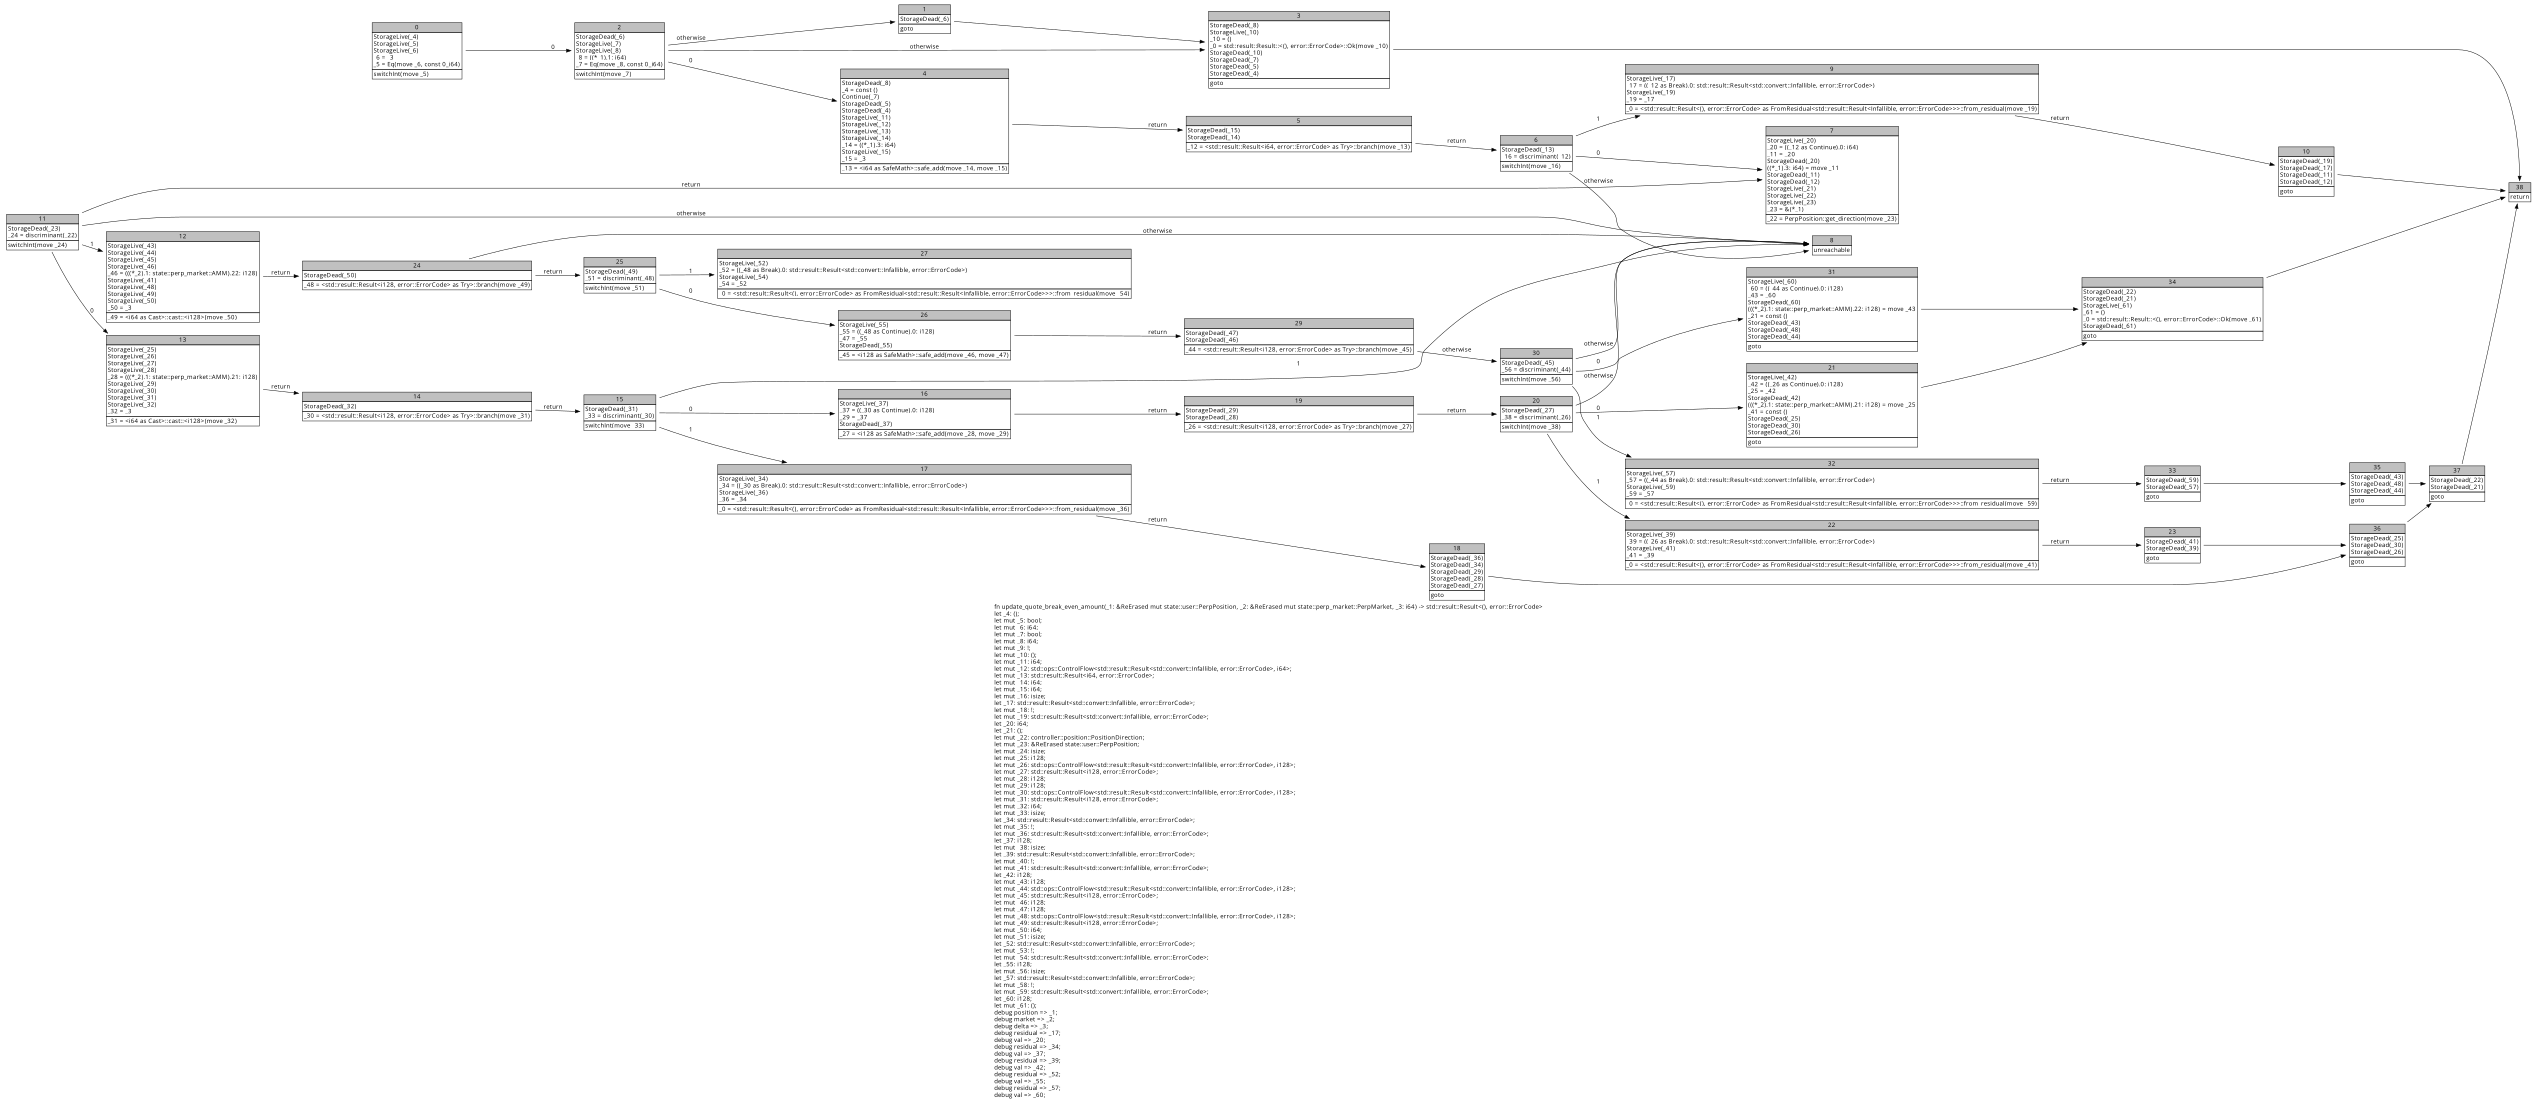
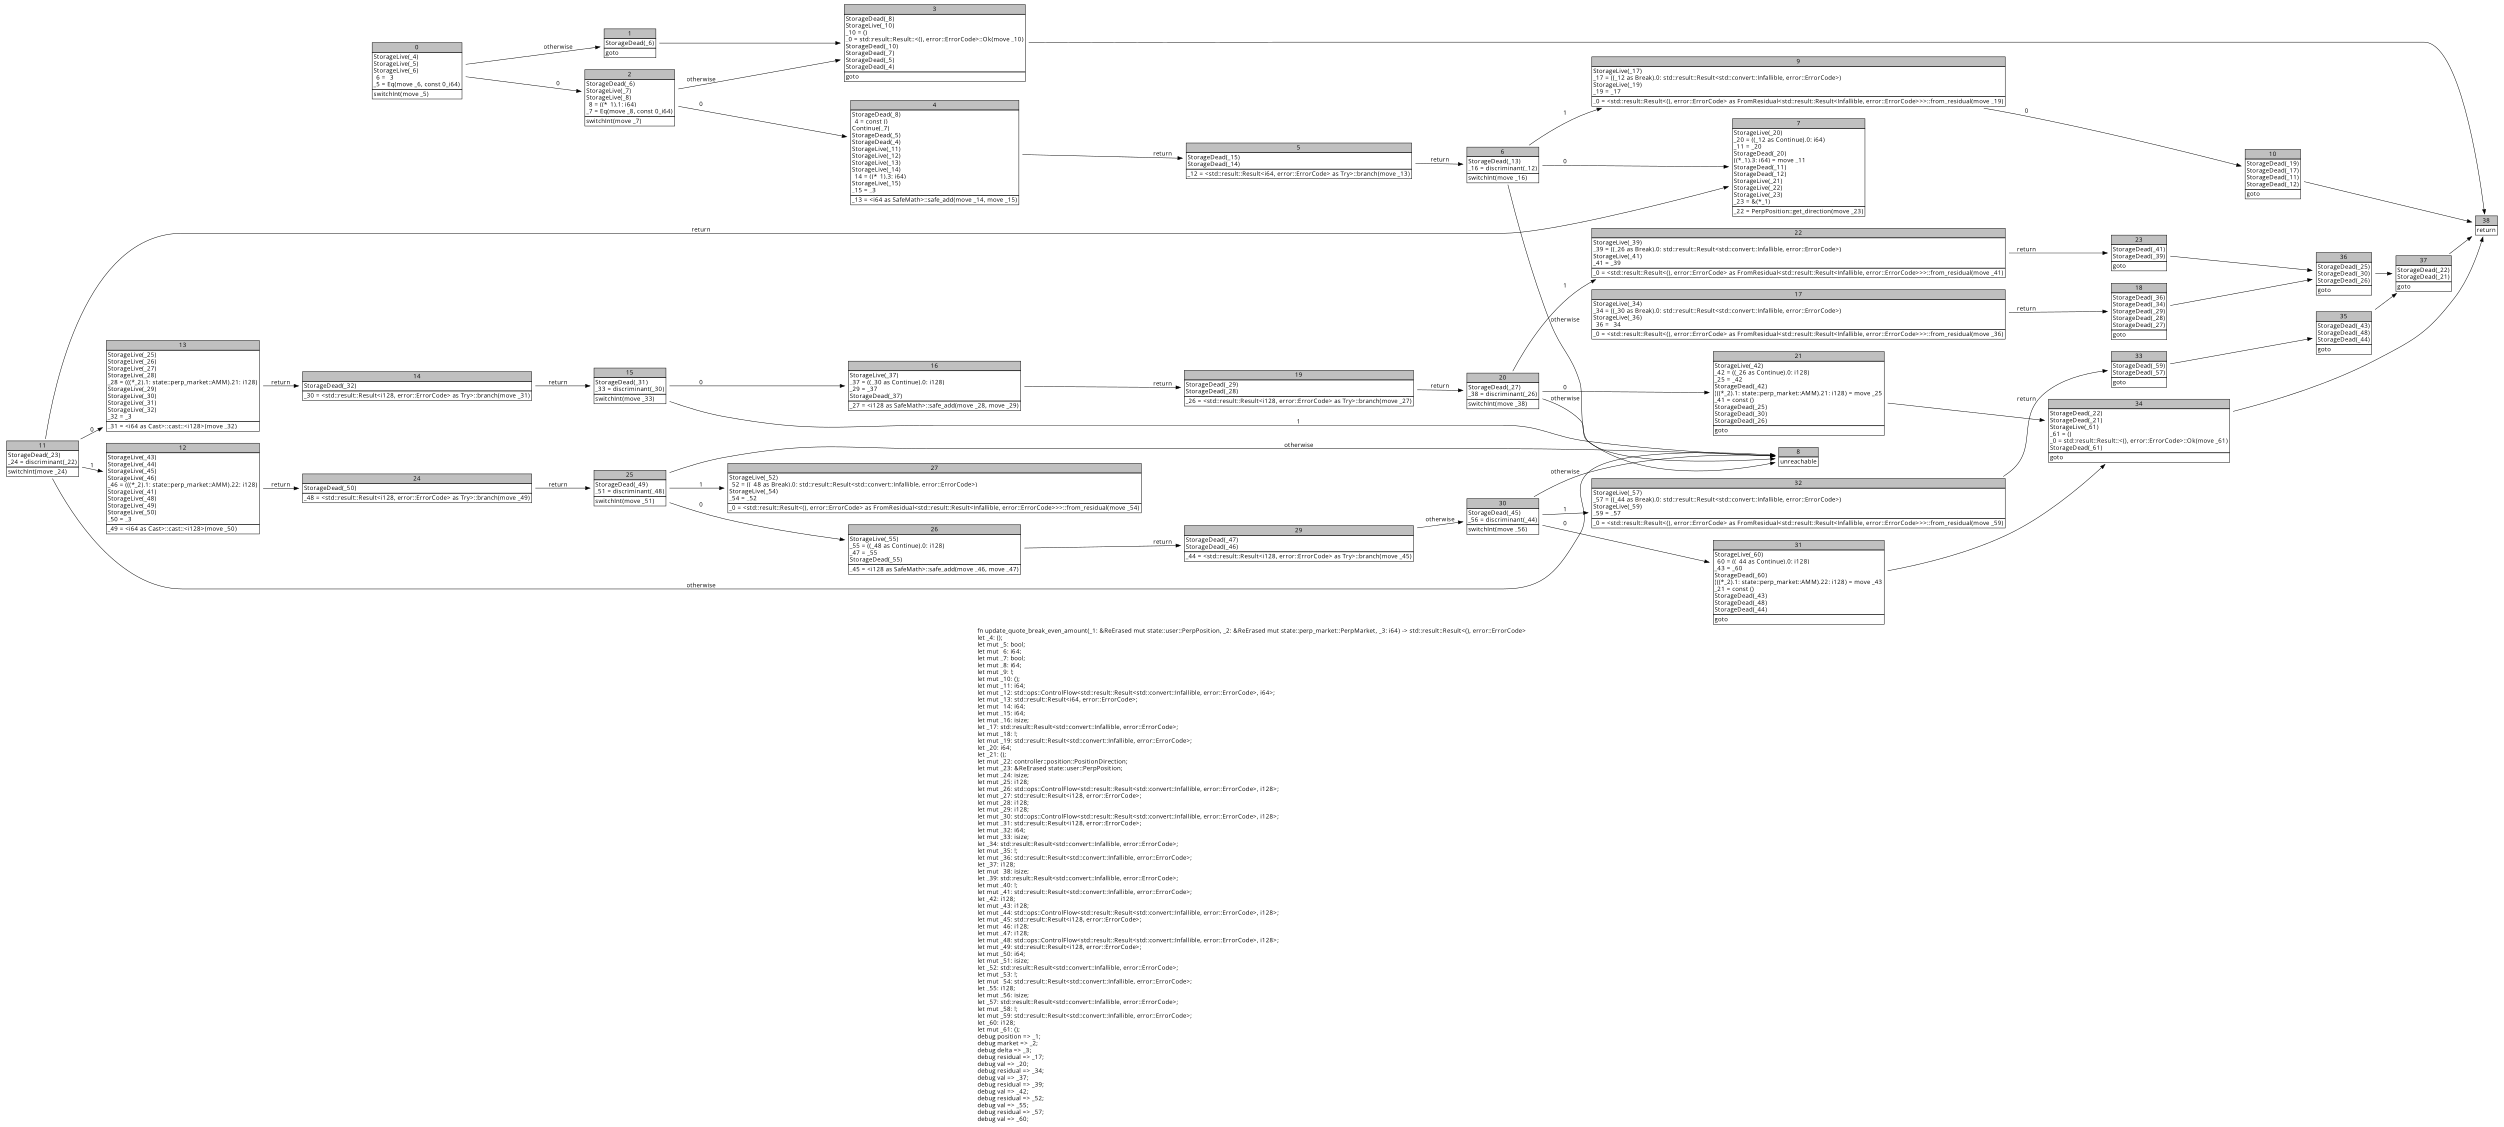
edge "2" -> "1": now "0" -> "1"
edge "9" -> "10": label "return" -> "0"
edge "24" -> "8": now "25" -> "8"
edge "15" -> "17": removed, label "1"
